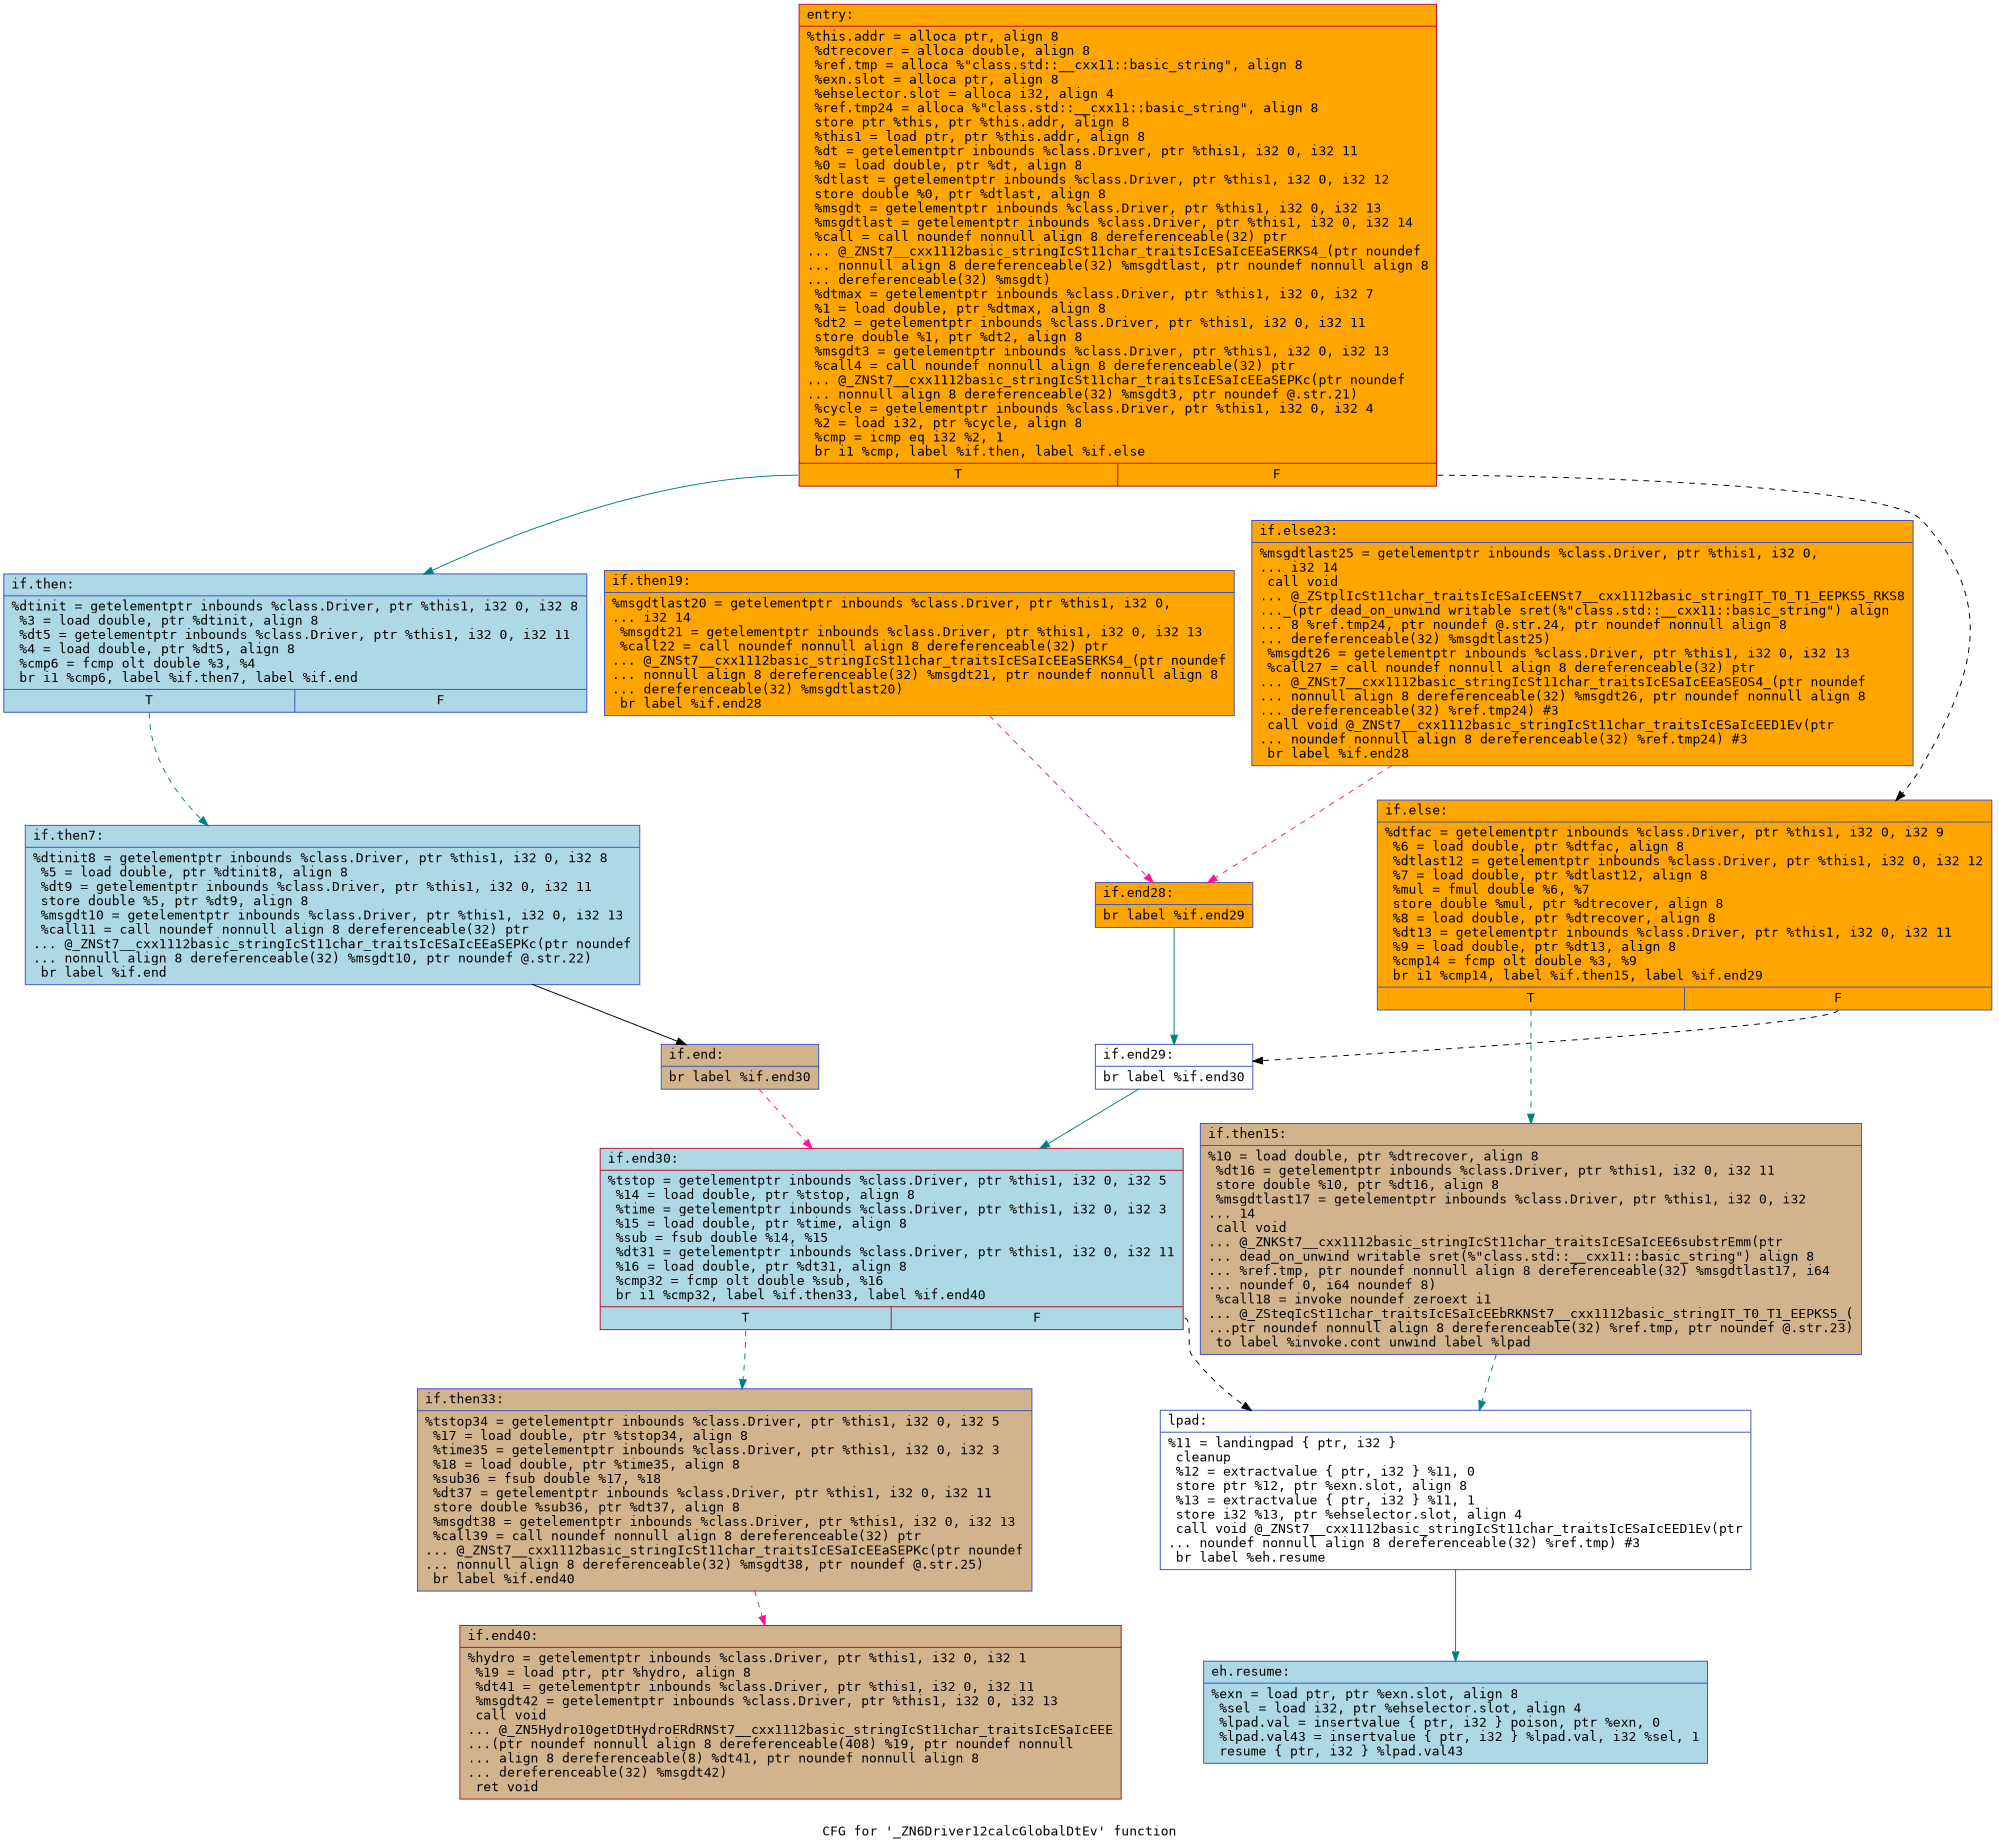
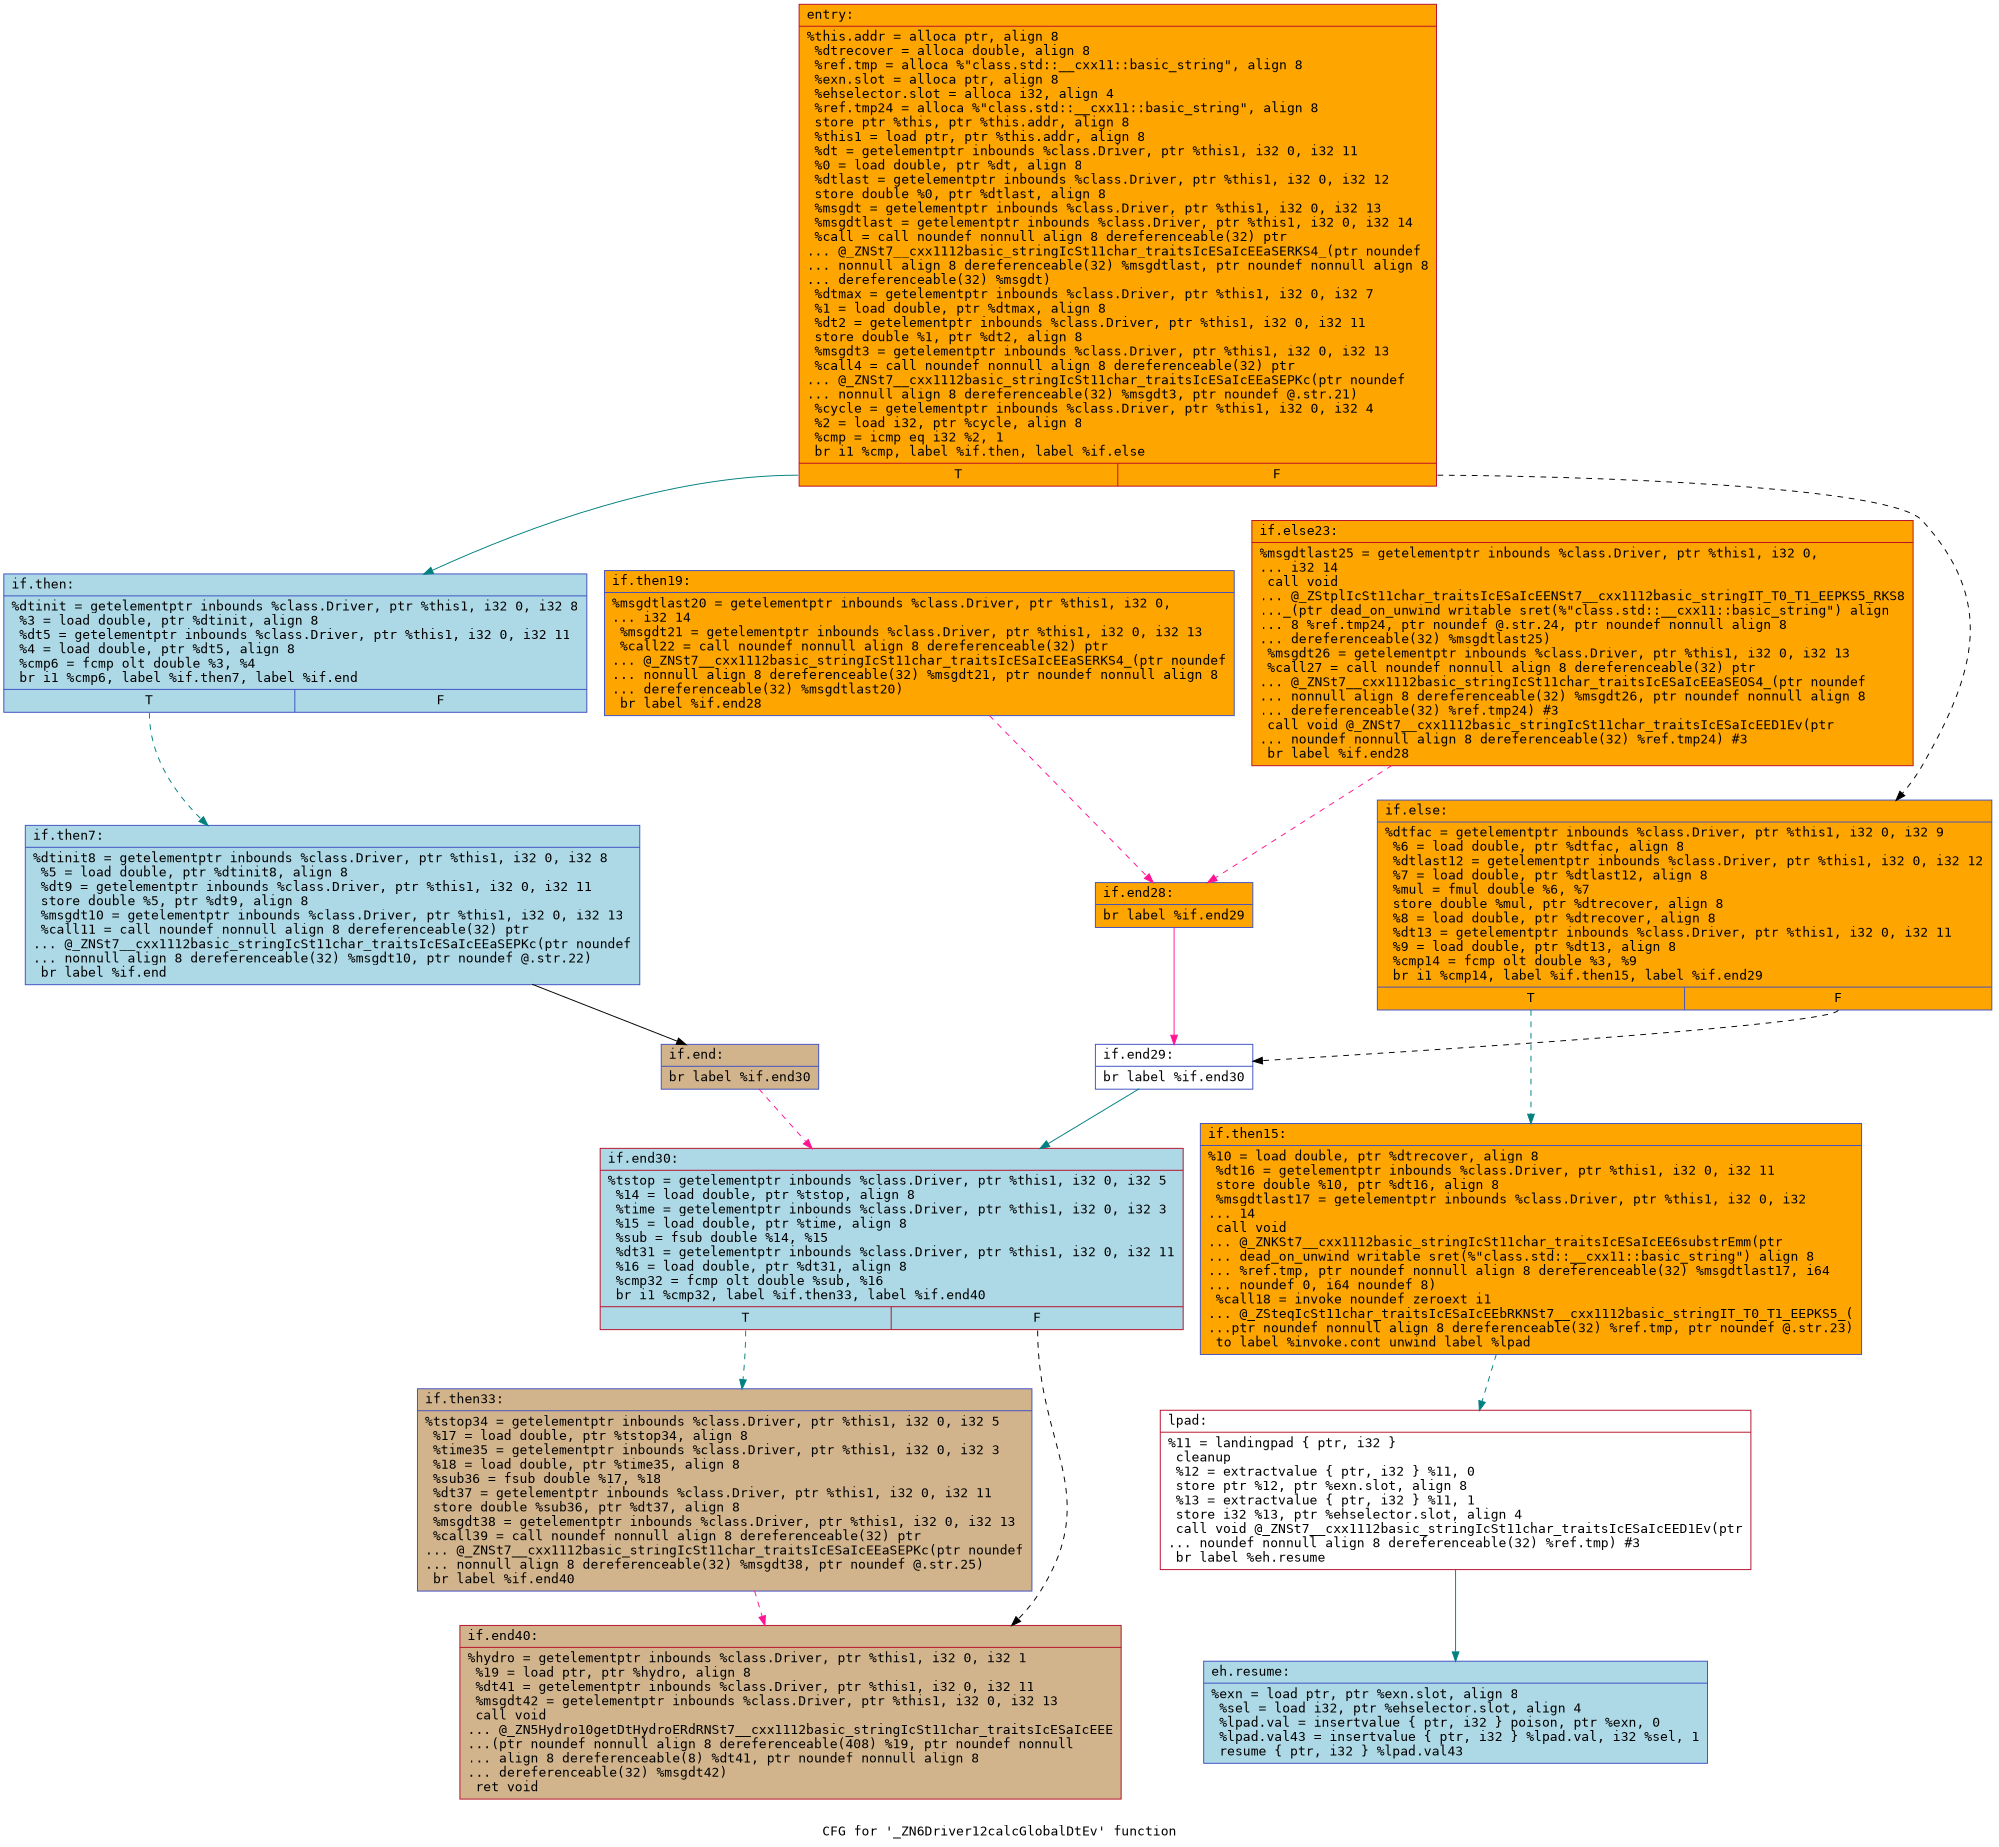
node "if.else23:": color #3d50c3ff -> #b70d28ff
edge "if.end28:" -> "if.end29:": color teal -> deeppink
node "if.then15:": fillcolor tan -> orange
edge "if.end30:" -> "lpad:": now "if.end30:" -> "if.end40:"
node "lpad:": color #3d50c3ff -> #b70d28ff
